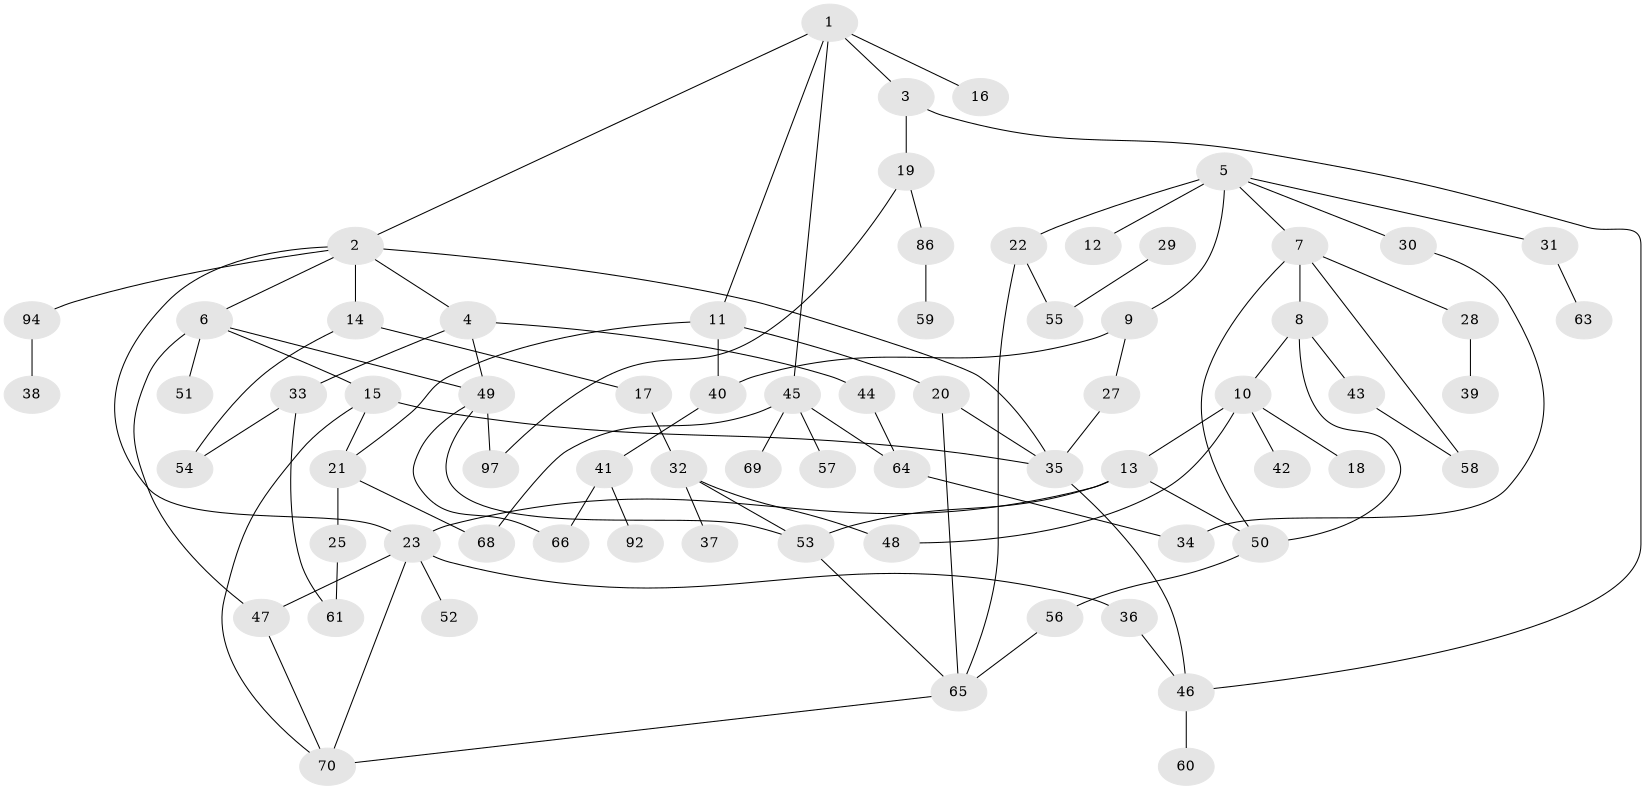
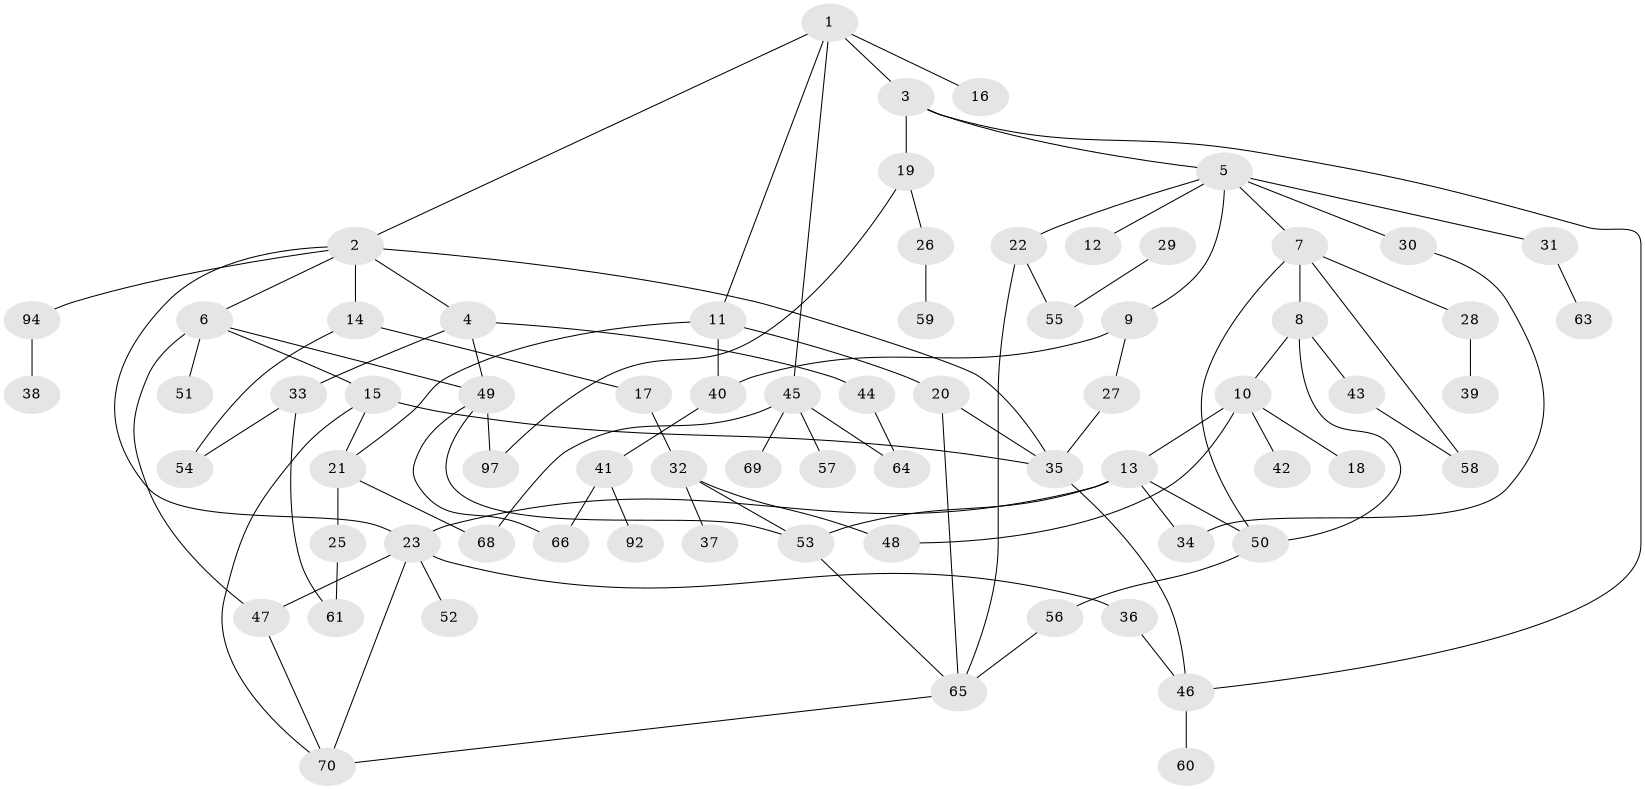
edge "3" -- "5": added
node "86": label "86" -> "26"
edge "64" -- "34": now "13" -- "34"
